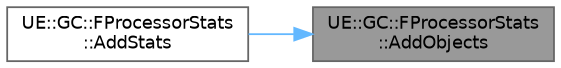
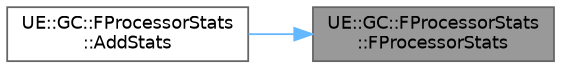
node "UE::GC::FProcessorStats ::AddObjects": label "UE::GC::FProcessorStats ::AddObjects" -> "UE::GC::FProcessorStats ::FProcessorStats"
